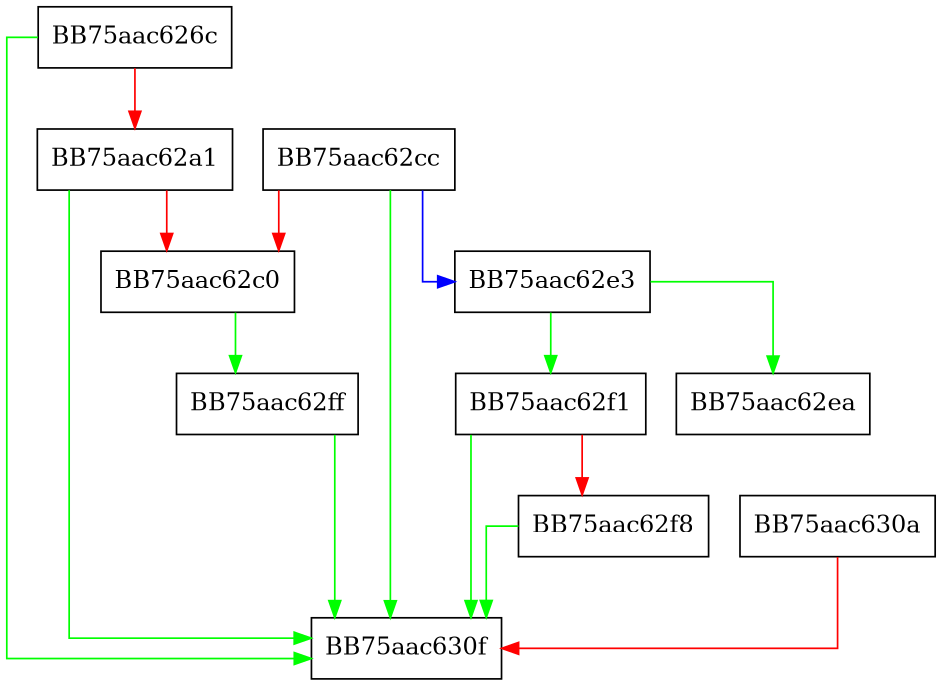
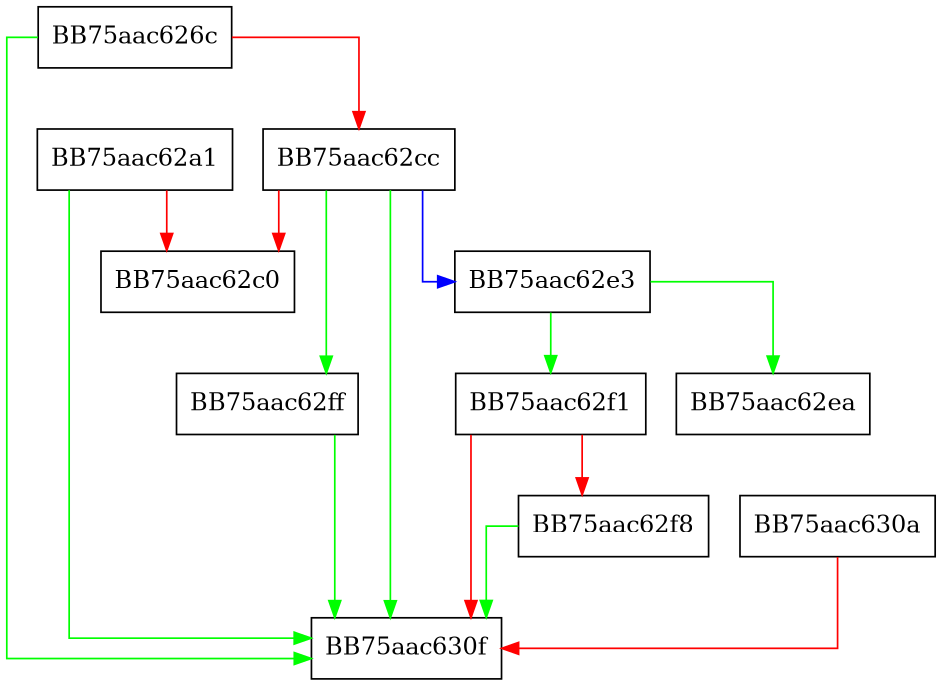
edge "BB75aac626c" -> "BB75aac62a1": now "BB75aac626c" -> "BB75aac62cc"
edge "BB75aac62c0" -> "BB75aac62ff": now "BB75aac62cc" -> "BB75aac62ff"
edge "BB75aac62f1" -> "BB75aac630f": color green -> red
